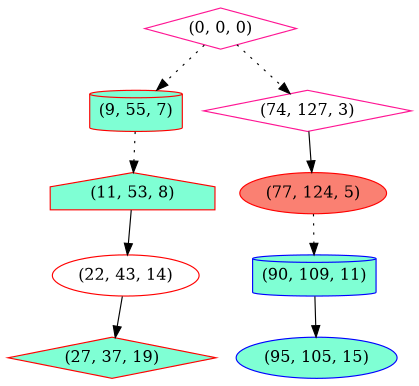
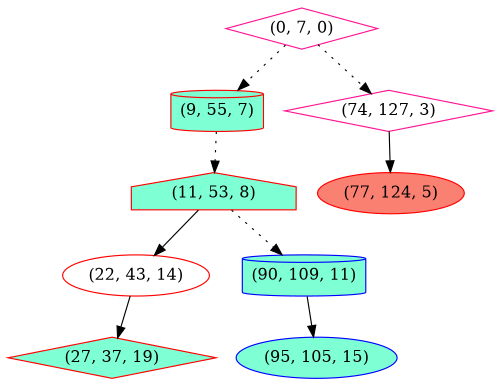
node "(0, 0, 0)": label "(0, 0, 0)" -> "(0, 7, 0)"
edge "(77, 124, 5)" -> "(90, 109, 11)": now "(11, 53, 8)" -> "(90, 109, 11)"
